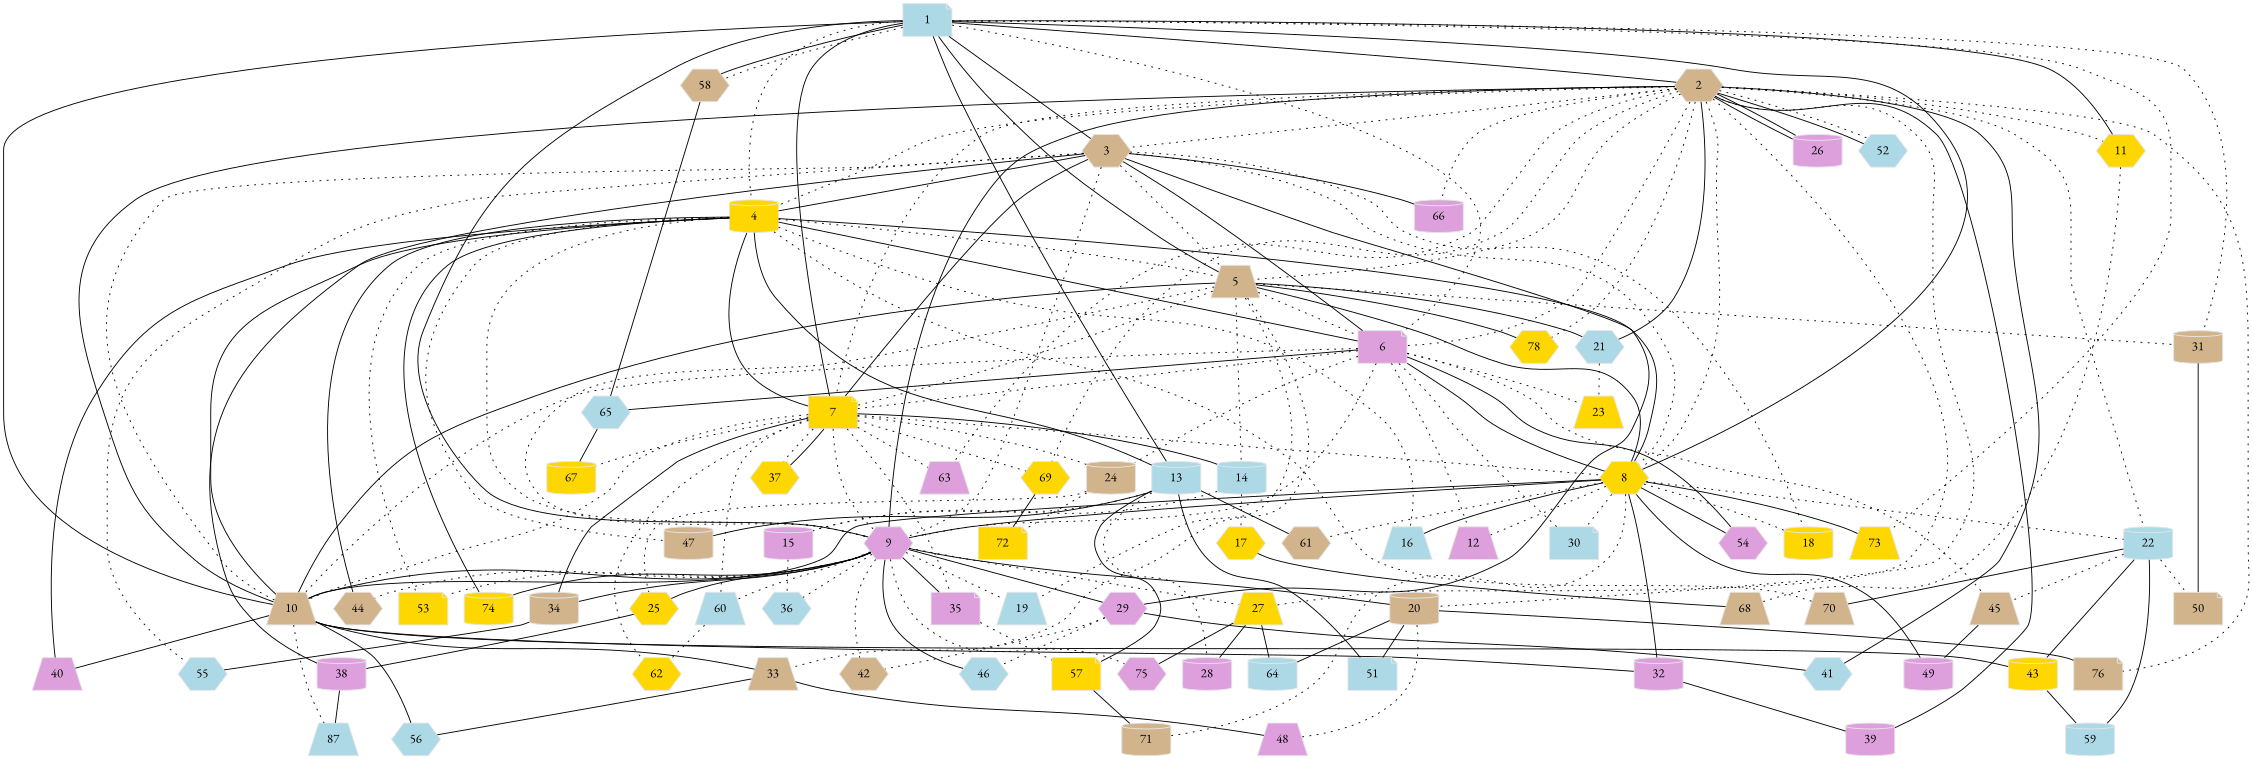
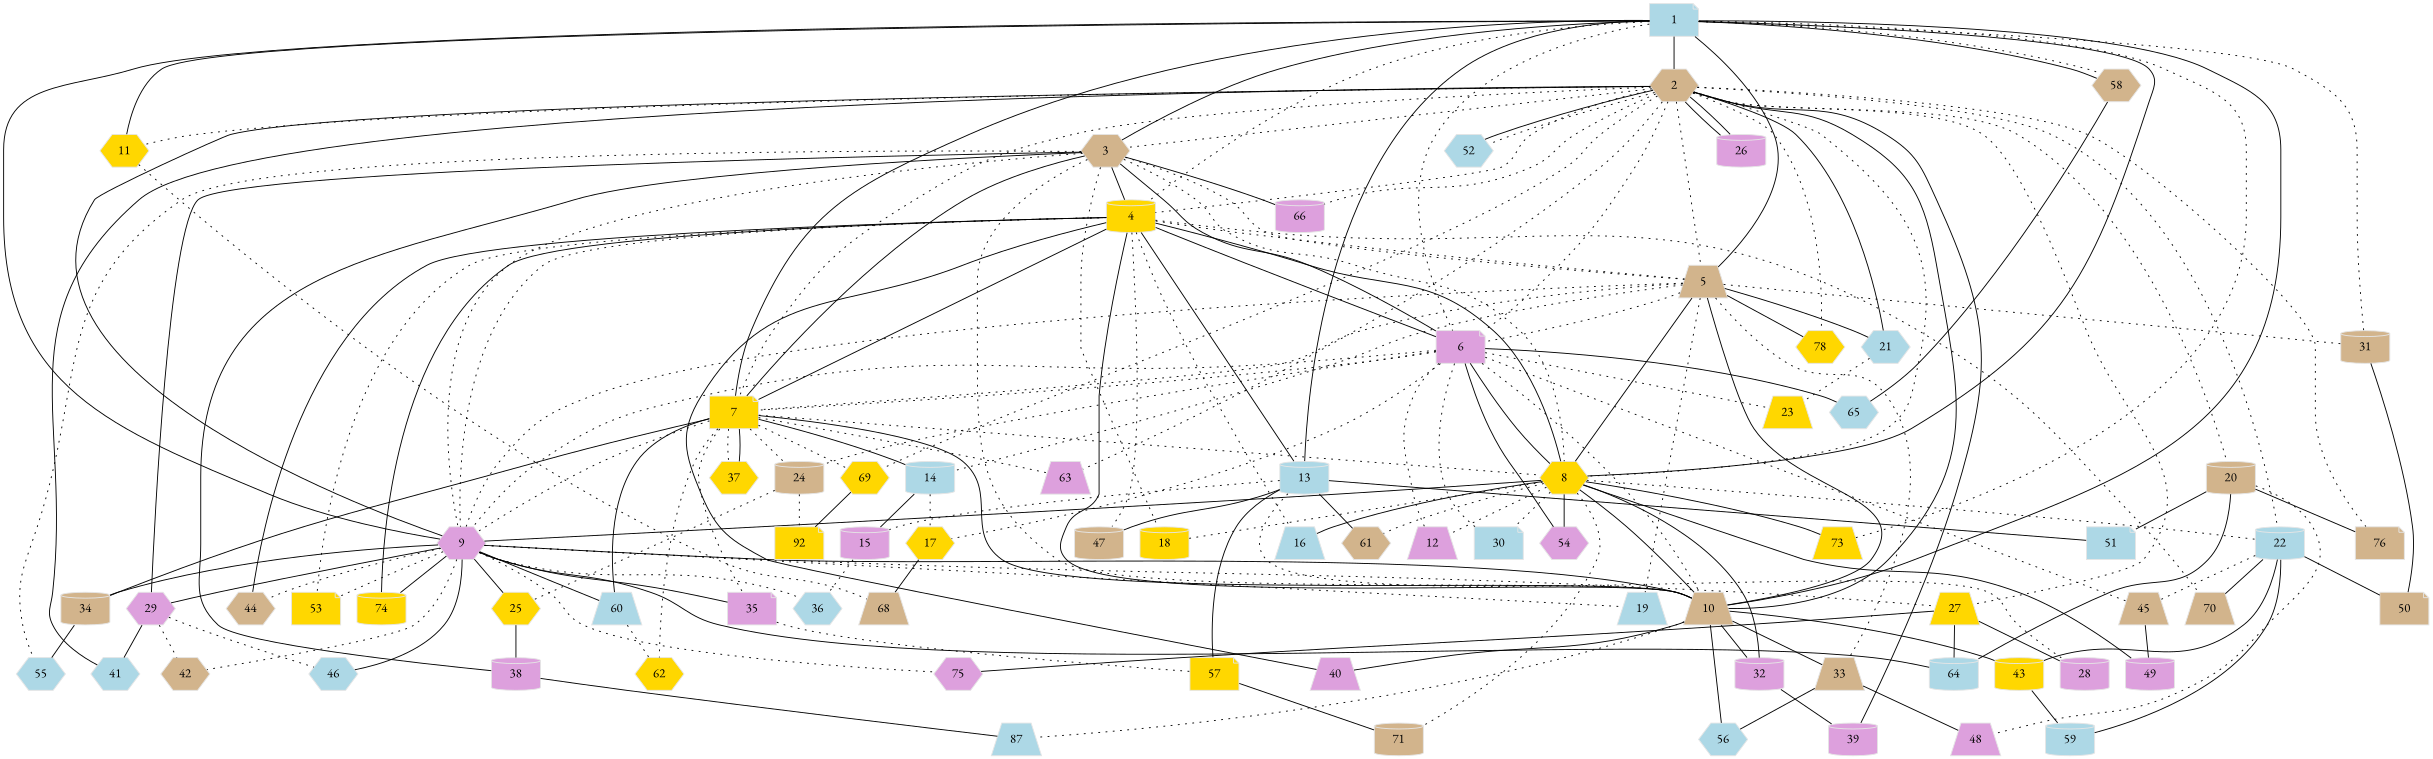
edge "6" -- "17": added
node "67": removed
edge "7" -- "60": style dotted -> solid
edge "7" -- "10": style dotted -> solid
edge "14" -- "15": style dotted -> solid
node "72": label "72" -> "92"
edge "22" -- "50": style dotted -> solid
edge "9" -- "60": style dotted -> solid
edge "9" -- "20": now "9" -- "64"
